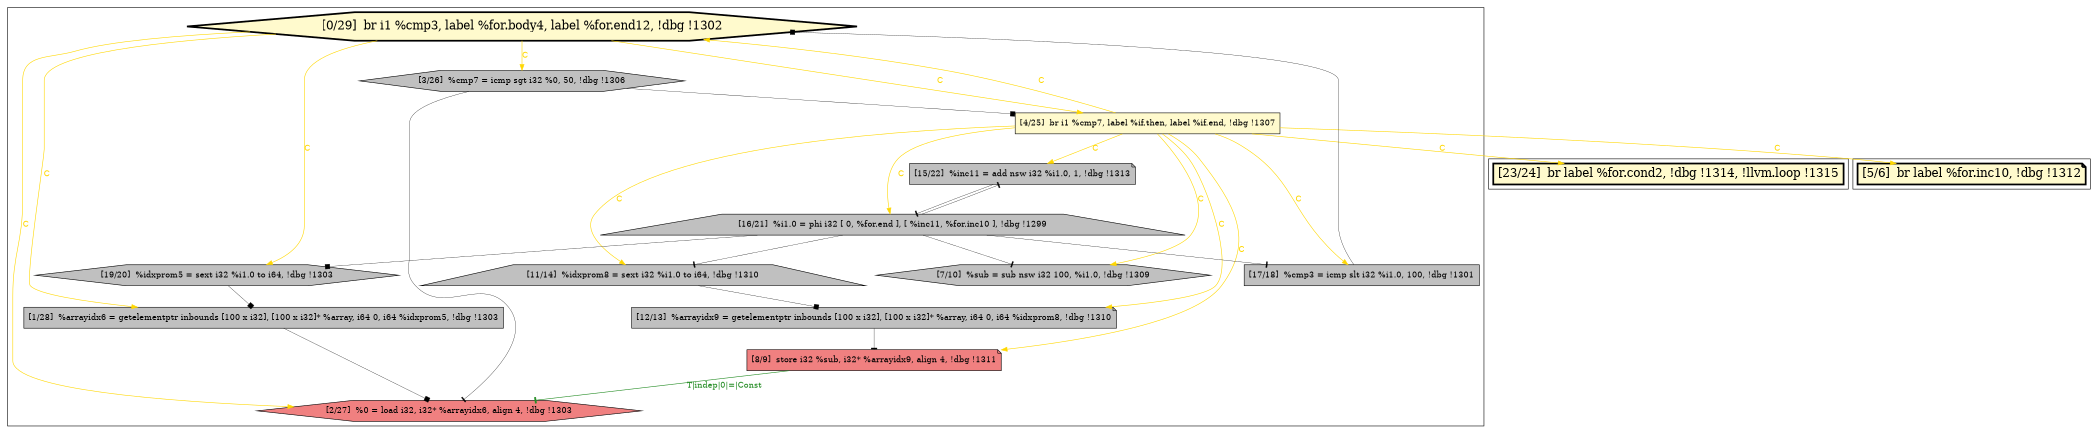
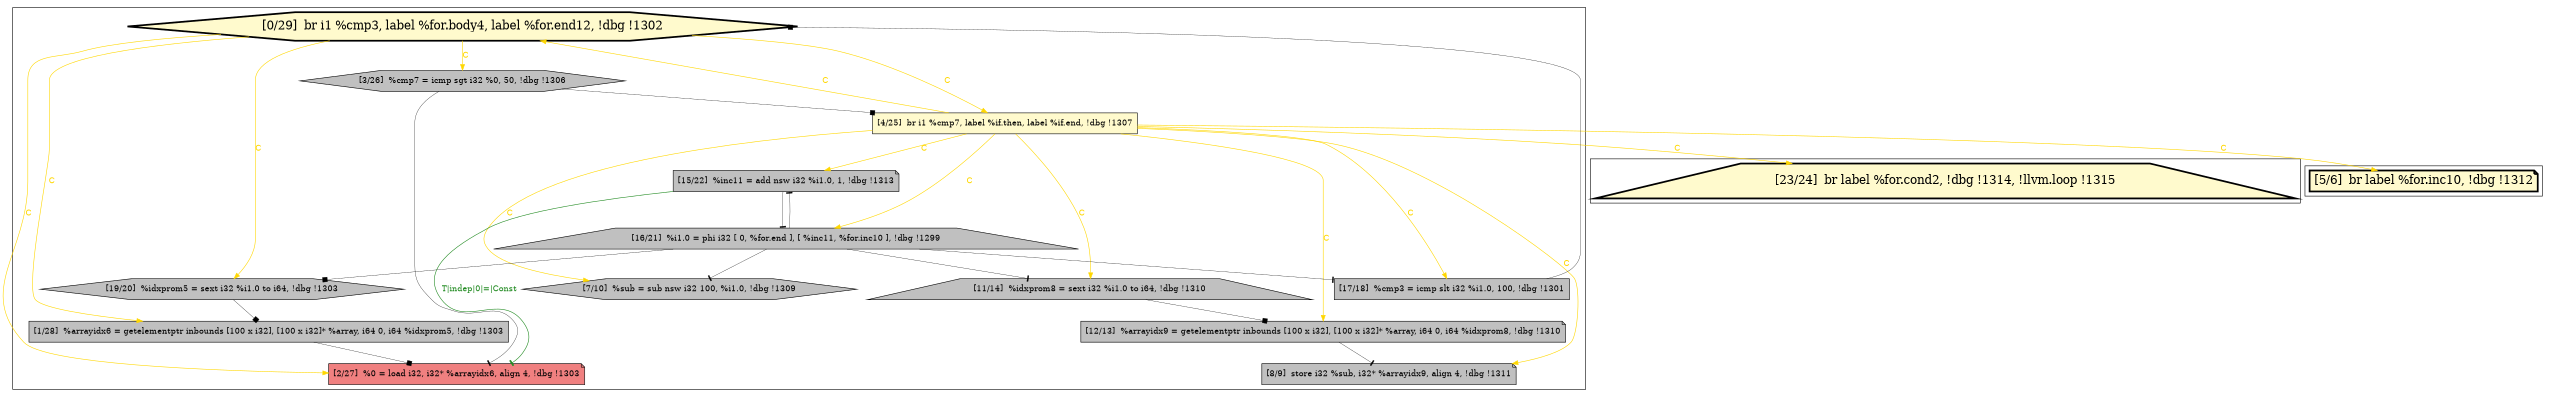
node "[23/24]  br label %for.cond2, !dbg !1314, !llvm.loop !1315": shape box -> trapezium
node "[8/9]  store i32 %sub, i32* %arrayidx9, align 4, !dbg !1311": fillcolor lightcoral -> grey
edge "[8/9]  store i32 %sub, i32* %arrayidx9, align 4, !dbg !1311" -> "[2/27]  %0 = load i32, i32* %arrayidx6, align 4, !dbg !1303": now "[15/22]  %inc11 = add nsw i32 %i1.0, 1, !dbg !1313" -> "[2/27]  %0 = load i32, i32* %arrayidx6, align 4, !dbg !1303"
node "[2/27]  %0 = load i32, i32* %arrayidx6, align 4, !dbg !1303": shape hexagon -> note
